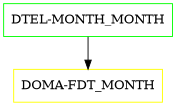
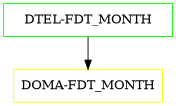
node "DTEL-MONTH_MONTH": label "DTEL-MONTH_MONTH" -> "DTEL-FDT_MONTH"
